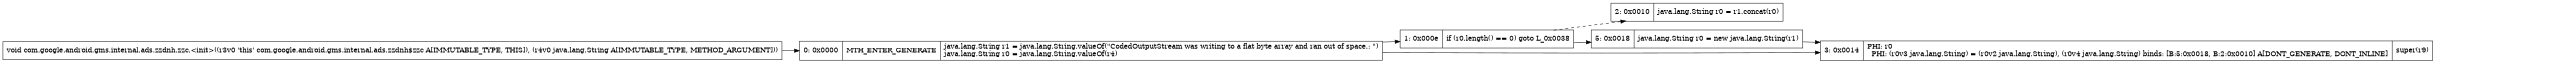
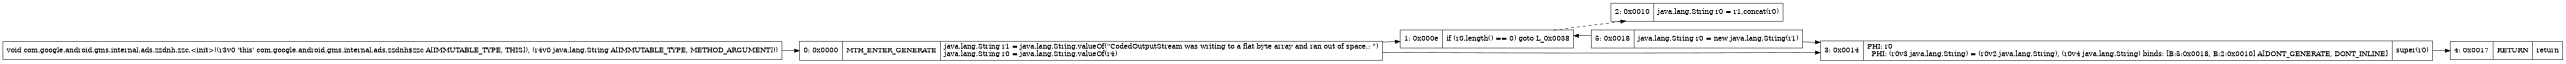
edge "1: 0x000e" -> "5: 0x0018": reversed
node "3: 0x0014": text "super(r9)" -> "super(r0)"
node "4: 0x0017": added
